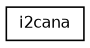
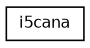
node "i2cana": label "i2cana" -> "i5cana"
